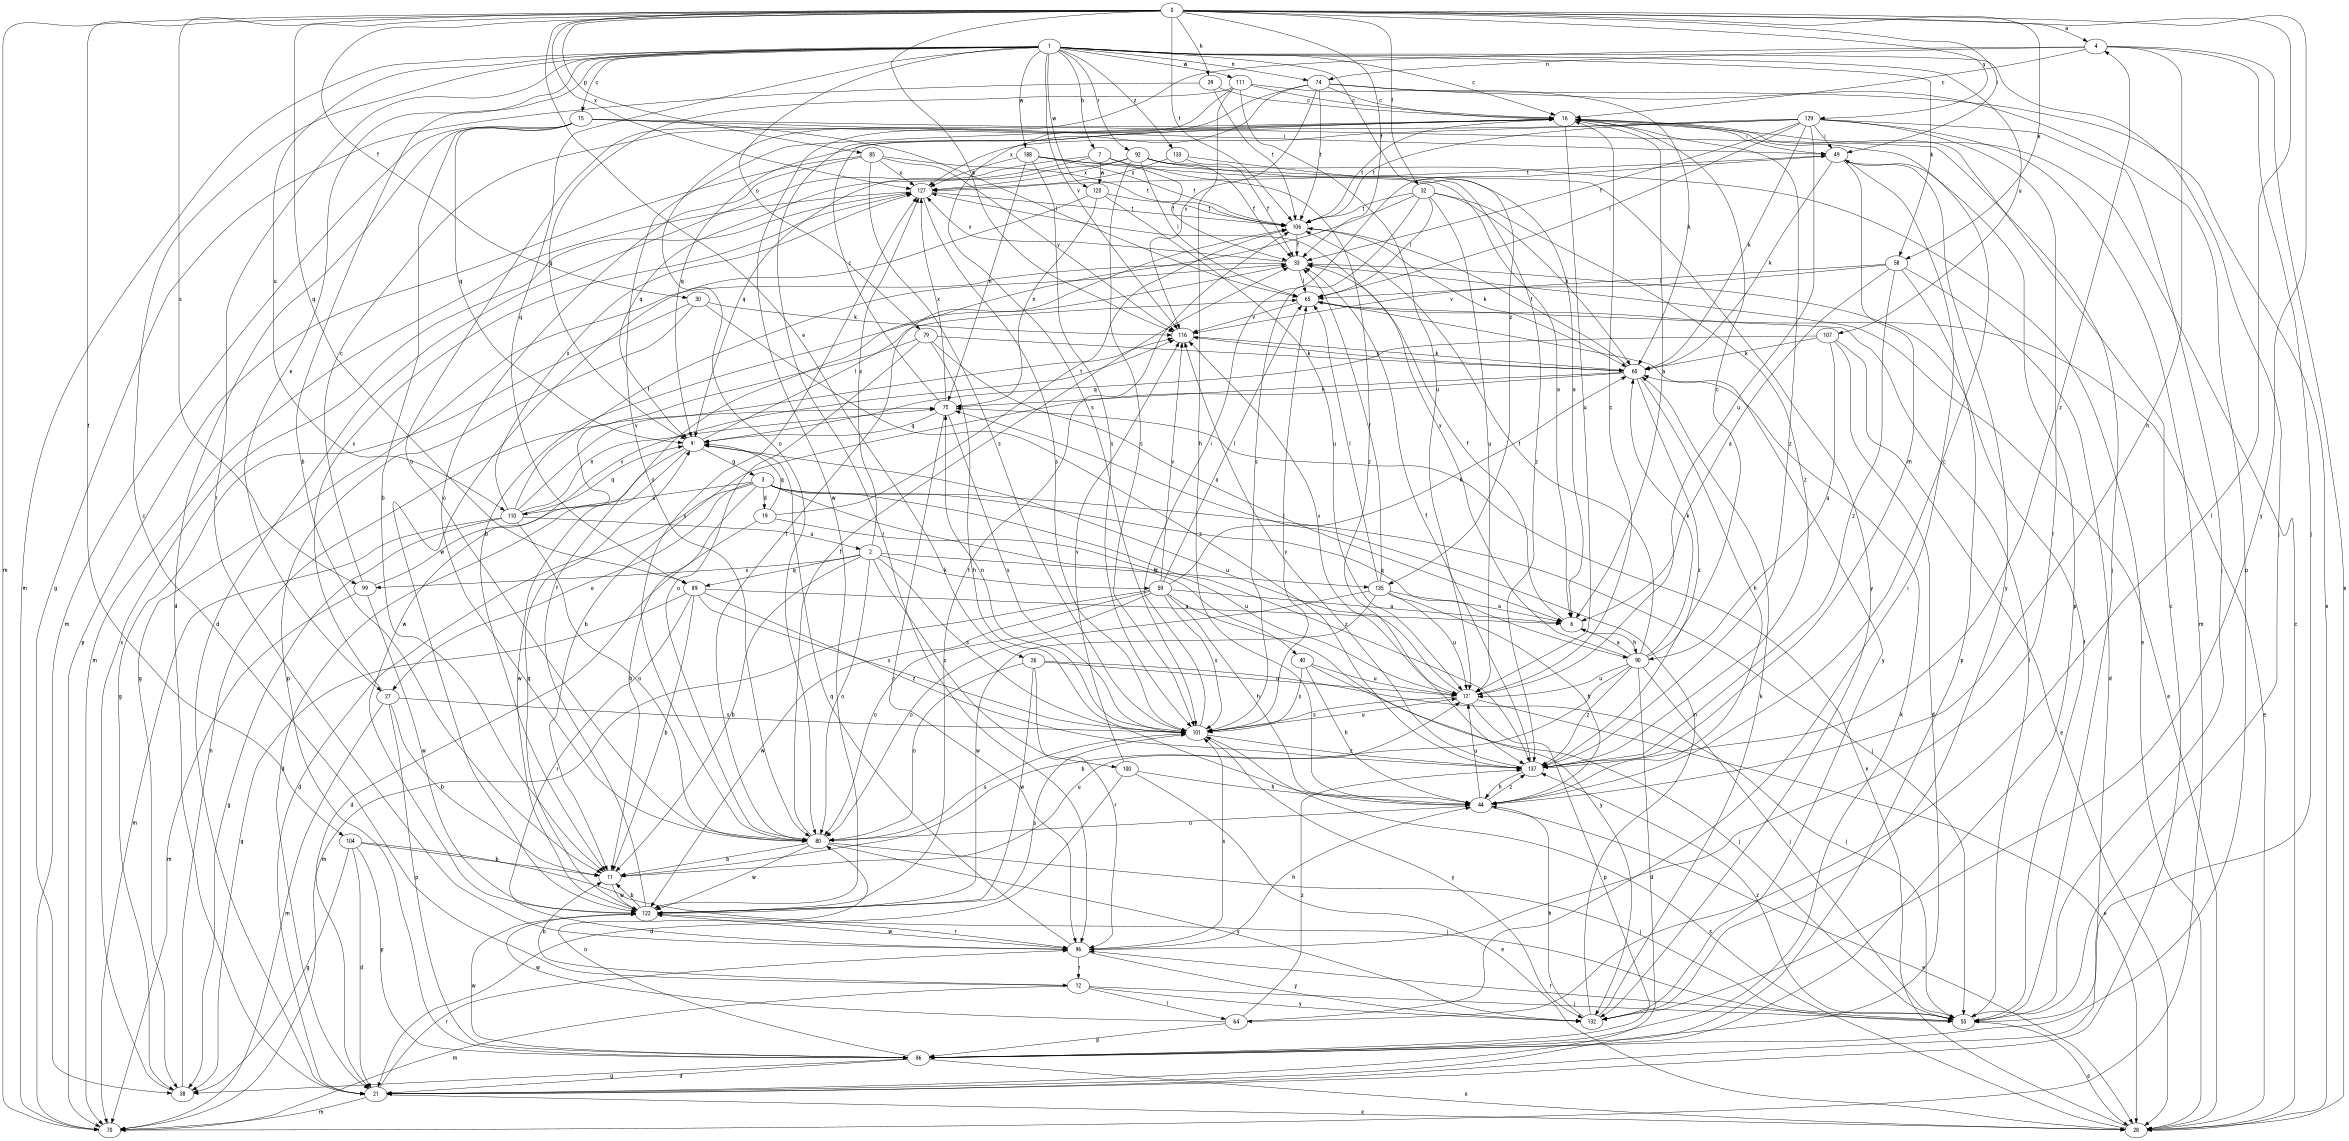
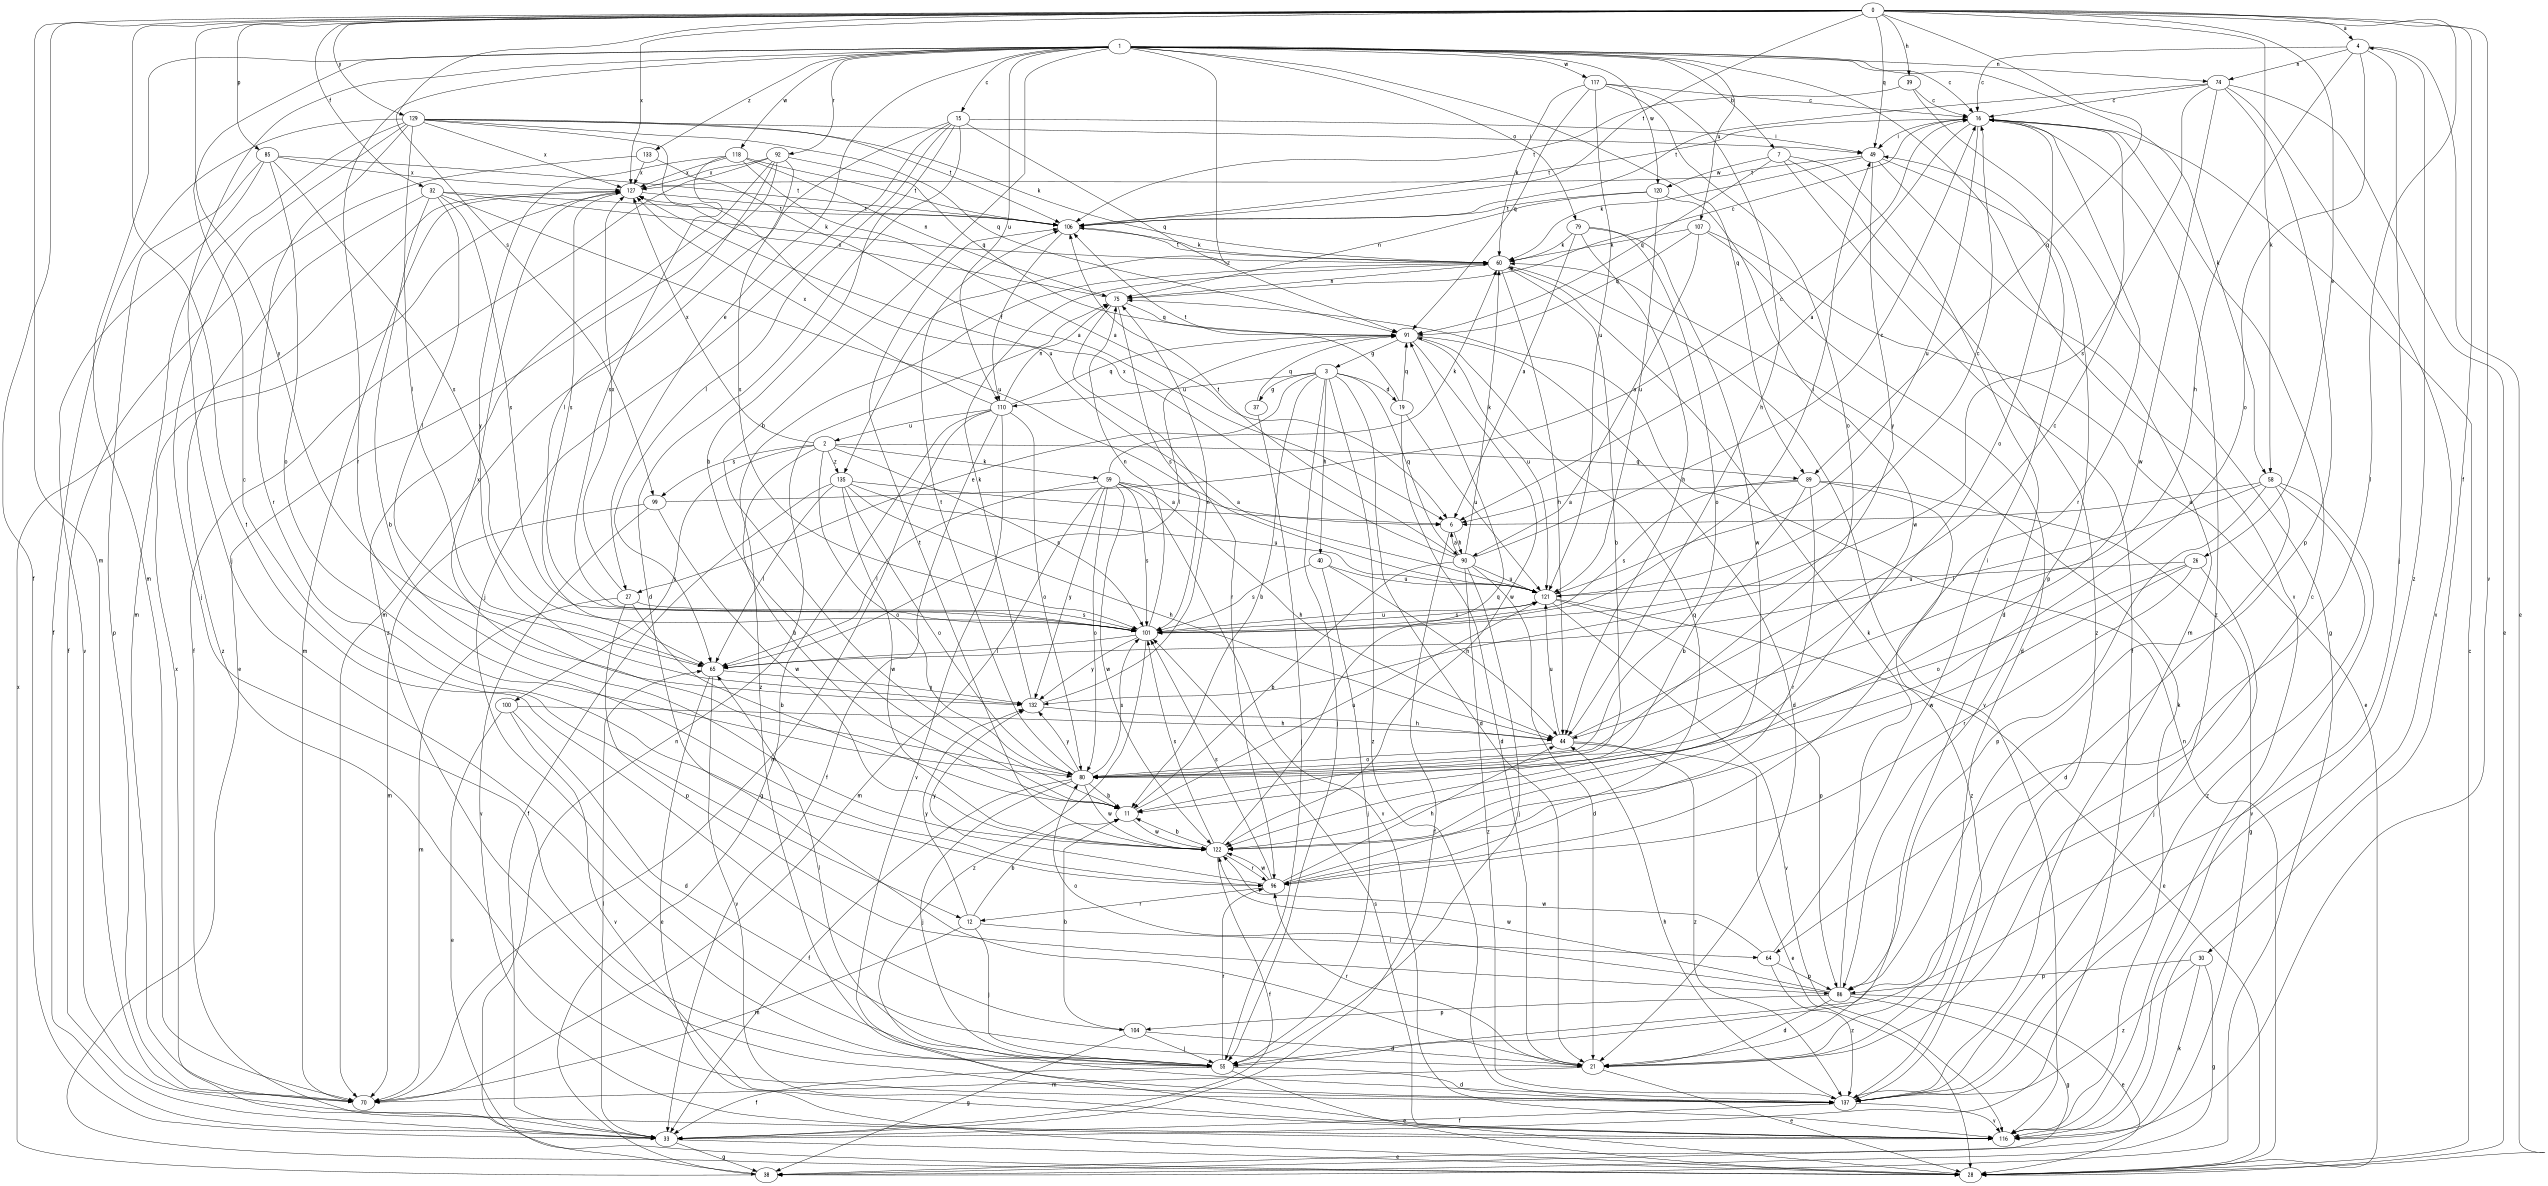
node "111": label "111" -> "117"
edge "0" -> "49": label "i" -> "q"
node "188": label "188" -> "118"
edge "106" -> "33": now "106" -> "110"
edge "32" -> "11": now "32" -> "122"
node "37": added
edge "55" -> "137": label "z" -> "d"
edge "104" -> "86": reversed
